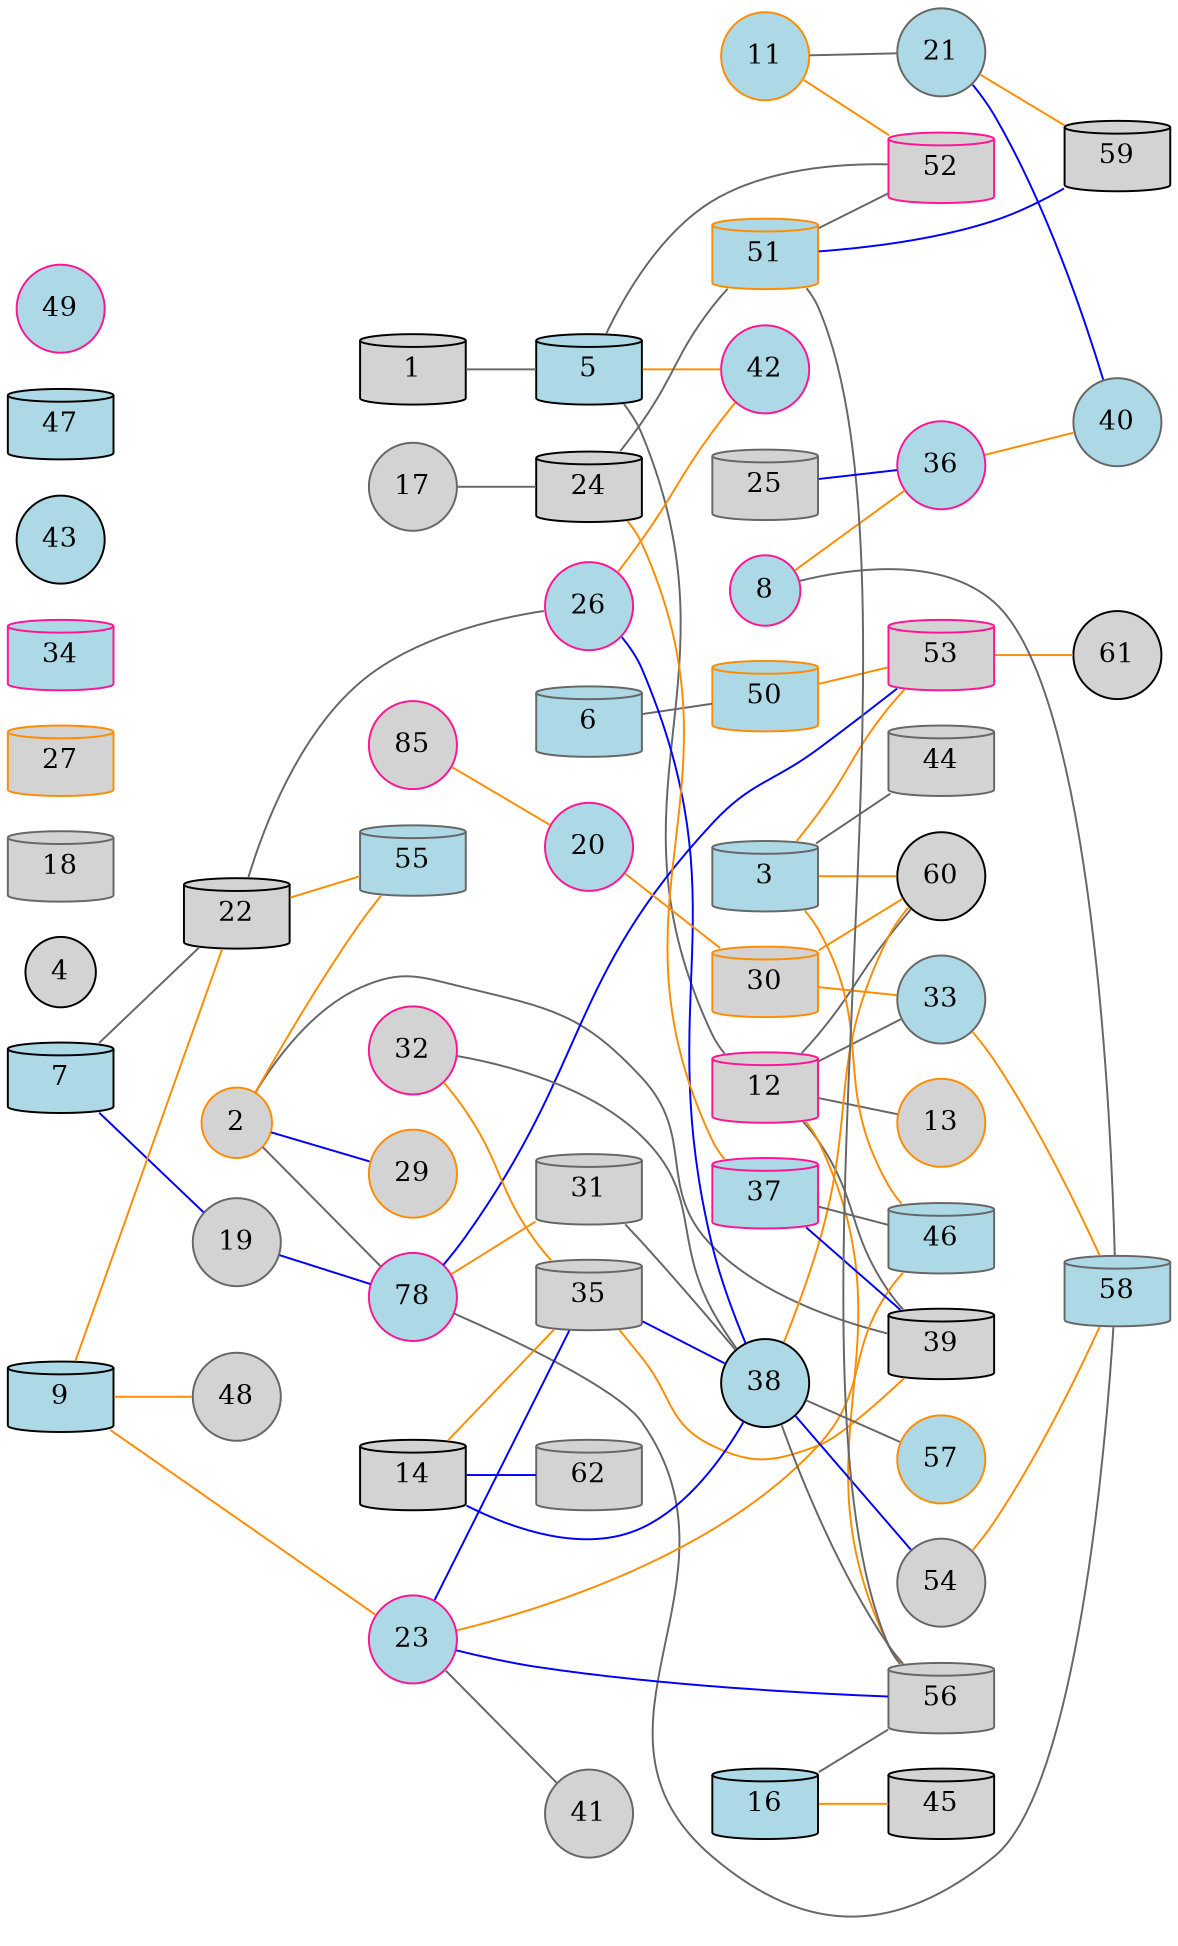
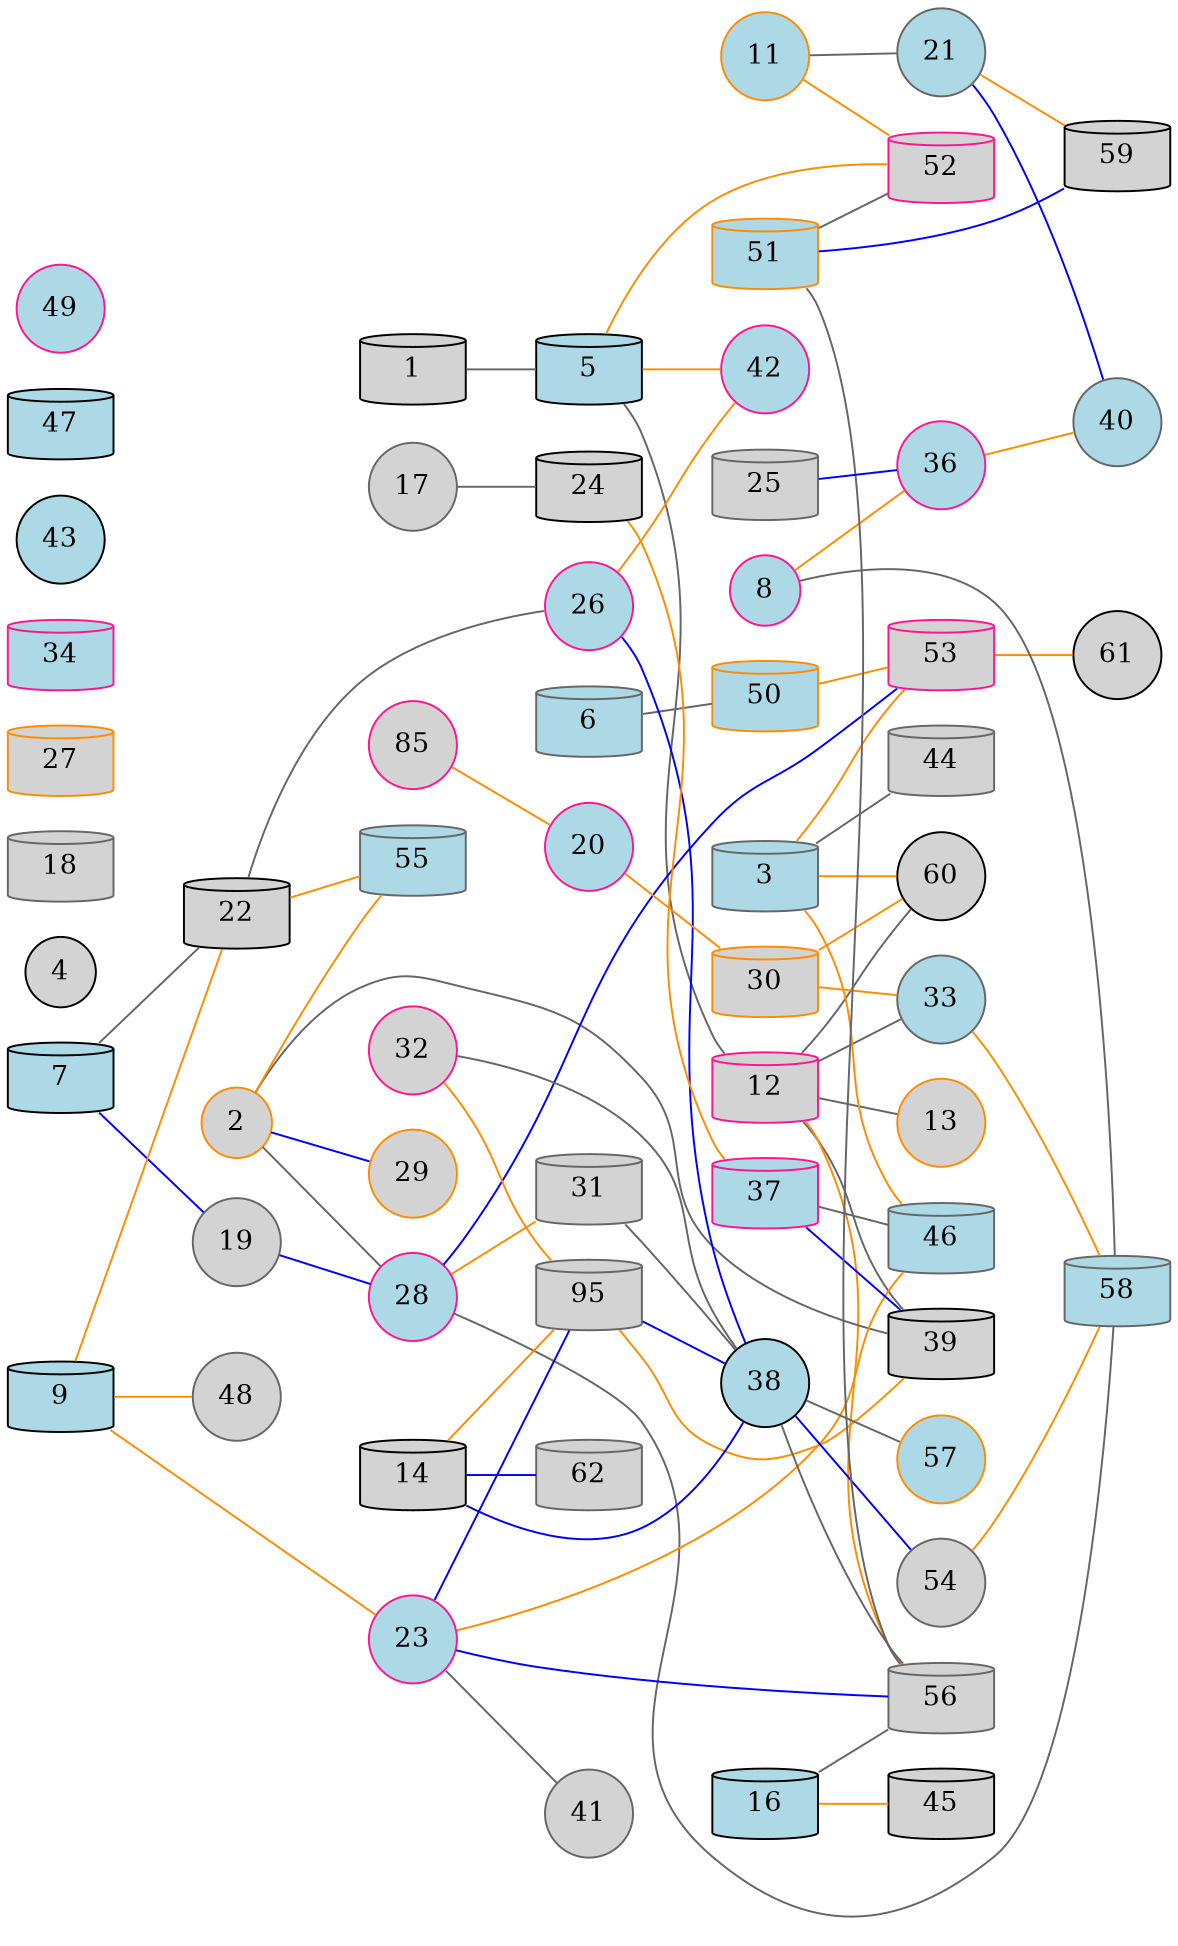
edge "52" -- "5": color gray40 -> darkorange
edge "51" -- "24": removed
edge "60" -- "38": removed
node "35": label "35" -> "95"
node "78": label "78" -> "28"
